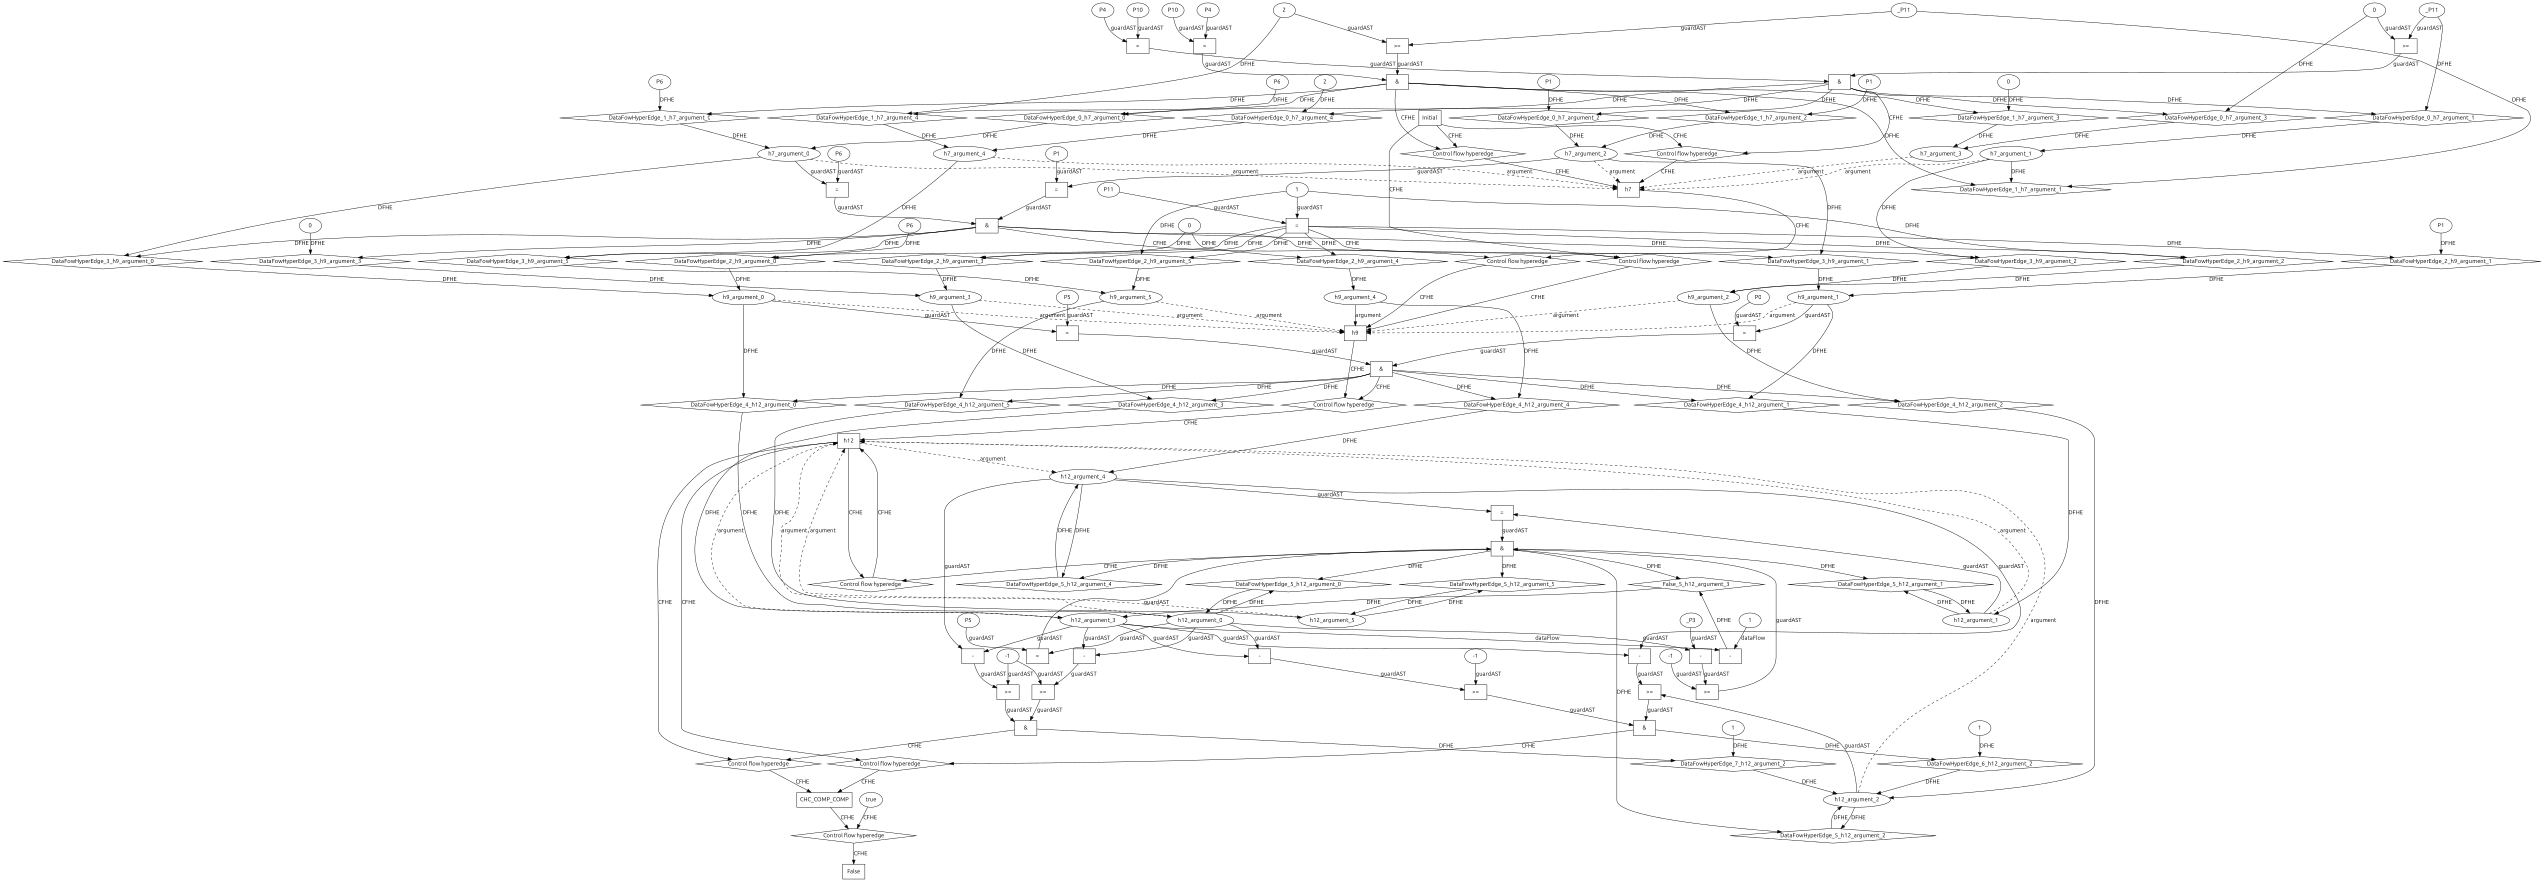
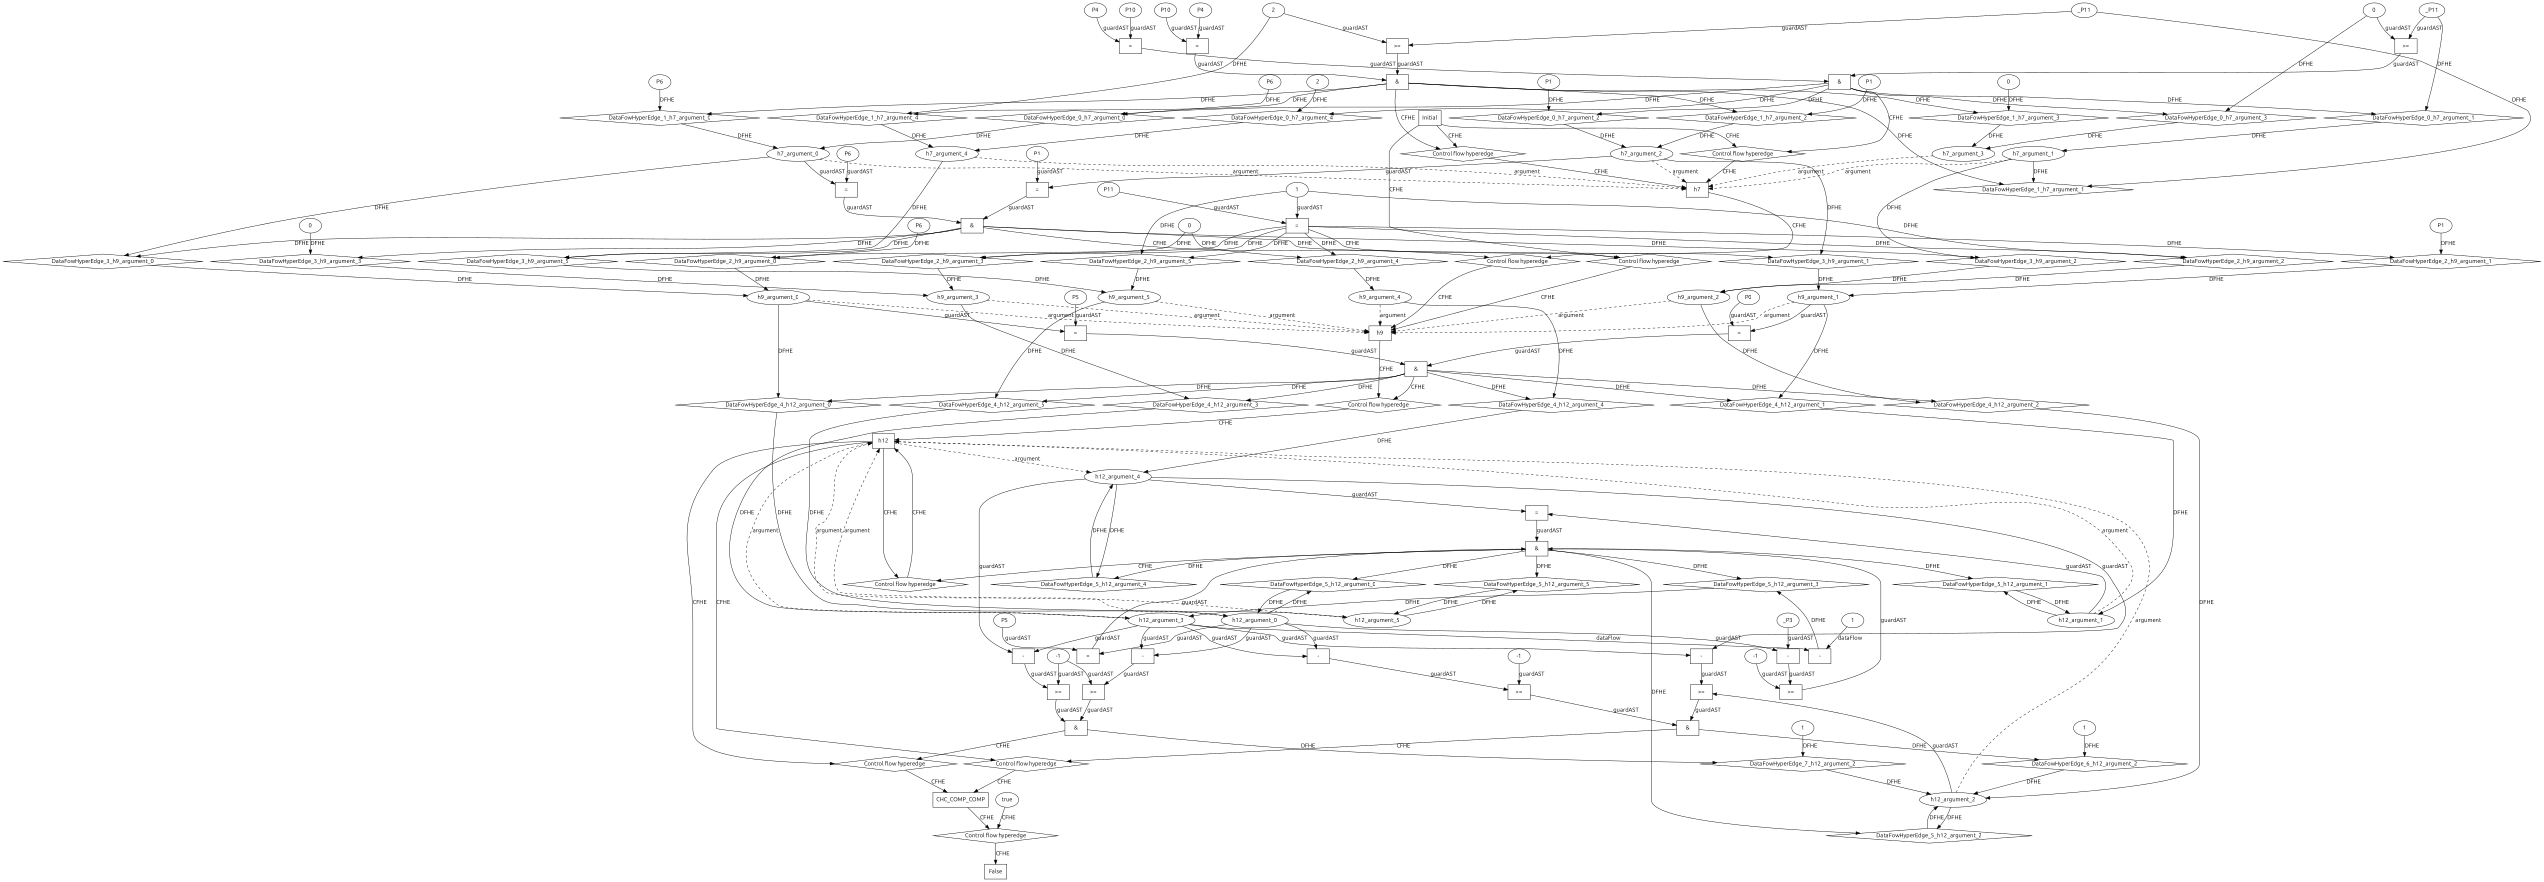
edge "h9_argument_4" -> "h9": style solid -> dashed
node "False_5_h12_argument_3": label "False_5_h12_argument_3" -> "DataFowHyperEdge_5_h12_argument_3"
